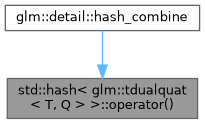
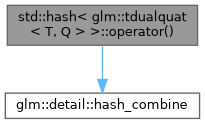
edge "glm::detail::hash_combine" -> "std::hash< glm::tdualquat < T, Q > >::operator()": reversed
